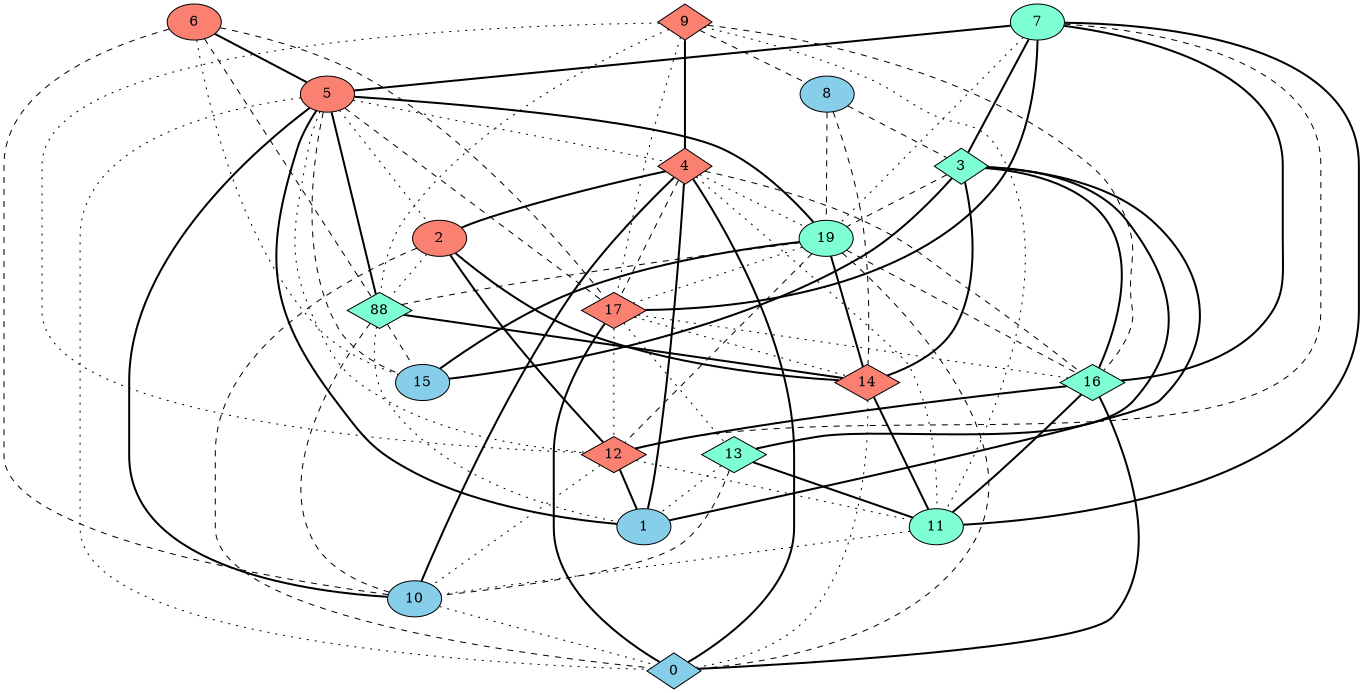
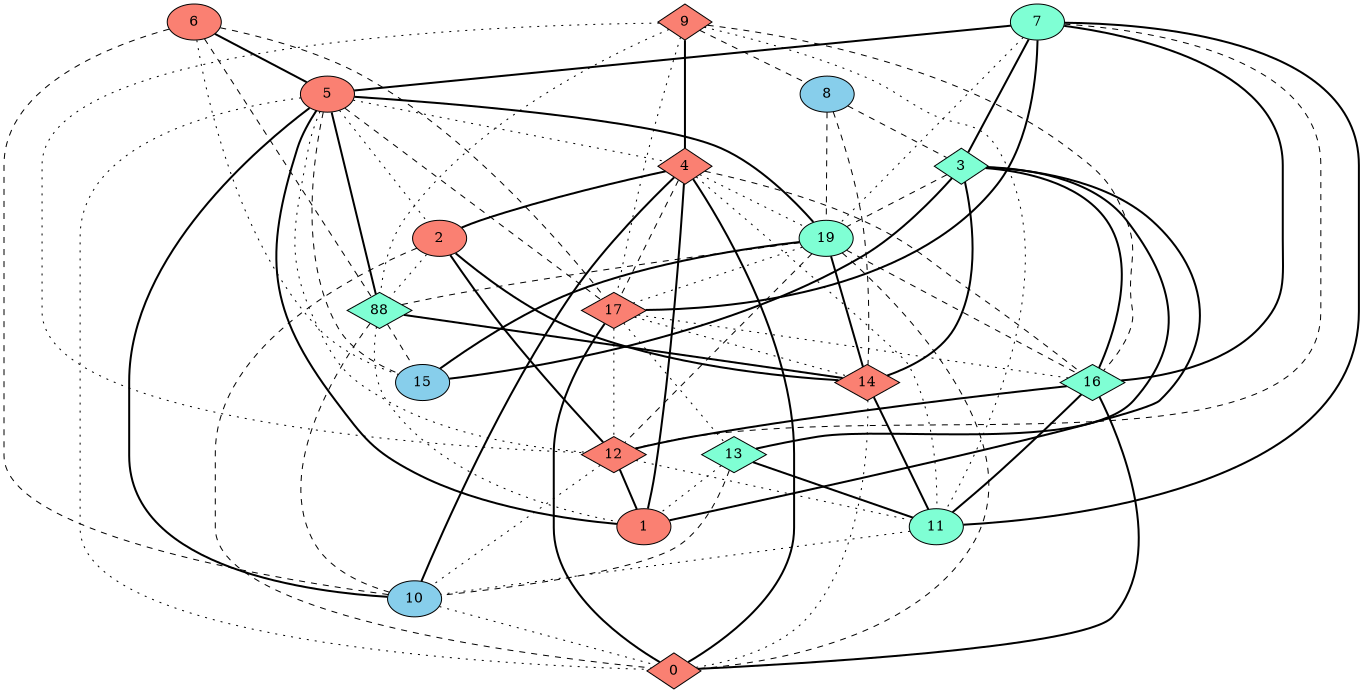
node "1": fillcolor skyblue -> salmon
node "0": fillcolor skyblue -> salmon
